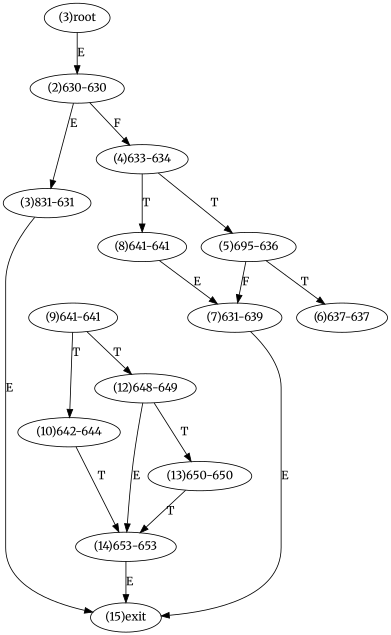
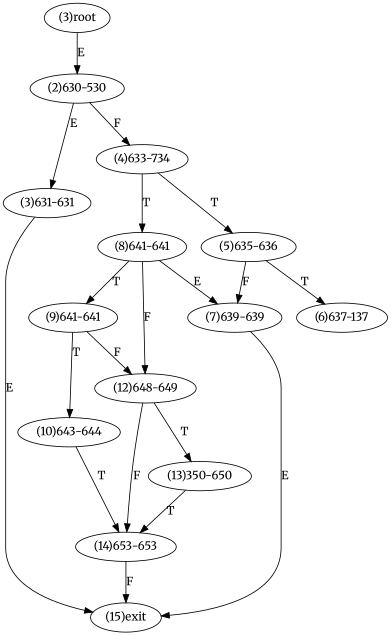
node "(2)630-630": label "(2)630-630" -> "(2)630-530"
node "(4)633-634": label "(4)633-634" -> "(4)633-734"
node "(3)831-631": label "(3)831-631" -> "(3)631-631"
node "(5)695-636": label "(5)695-636" -> "(5)635-636"
edge "(8)641-641" -> "(9)641-641": added, label "T"
edge "(8)641-641" -> "(12)648-649": added, label "F"
node "(7)631-639": label "(7)631-639" -> "(7)639-639"
node "(6)637-637": label "(6)637-637" -> "(6)637-137"
edge "(9)641-641" -> "(12)648-649": label "T" -> "F"
node "(10)642-644": label "(10)642-644" -> "(10)643-644"
edge "(12)648-649" -> "(14)653-653": label "E" -> "F"
node "(13)650-650": label "(13)650-650" -> "(13)350-650"
edge "(14)653-653" -> "(15)exit": label "E" -> "F"
